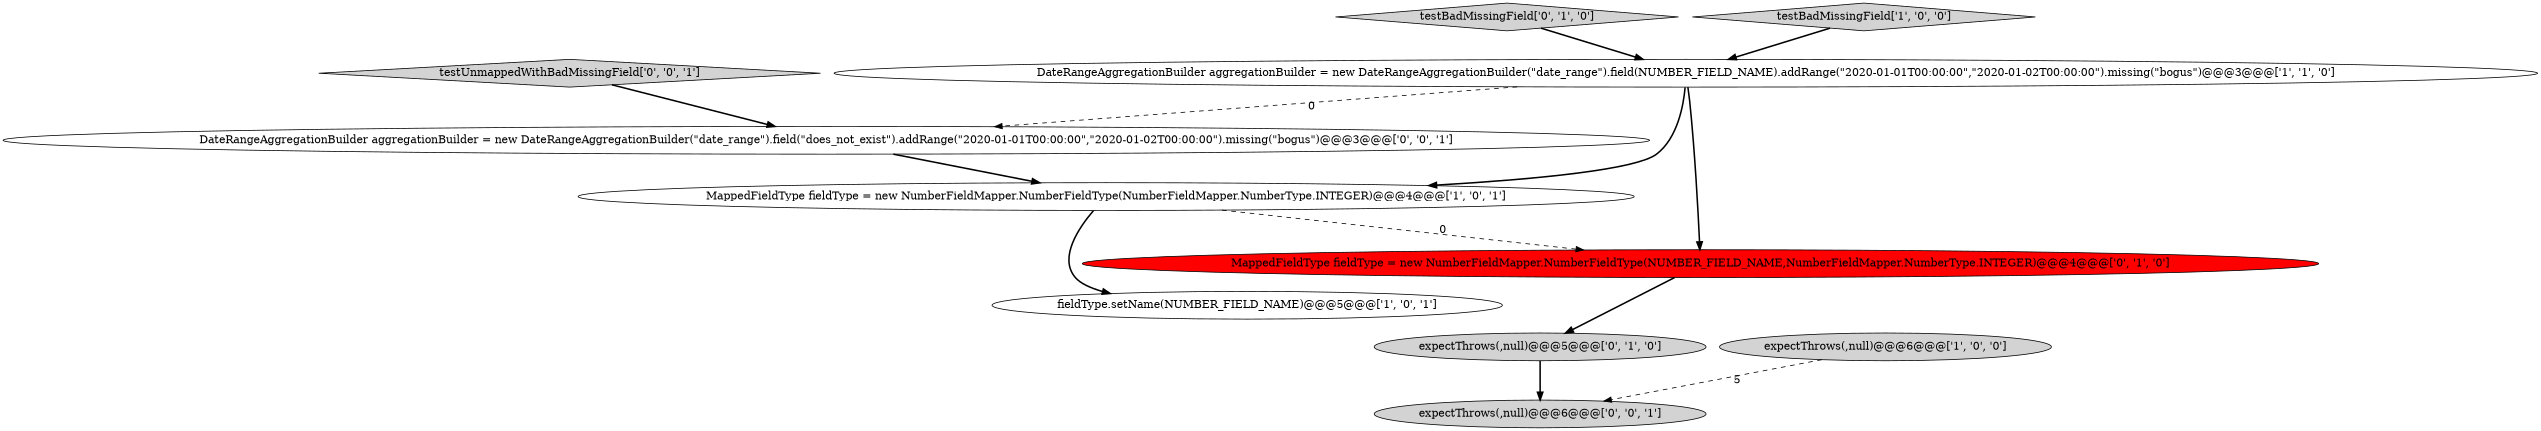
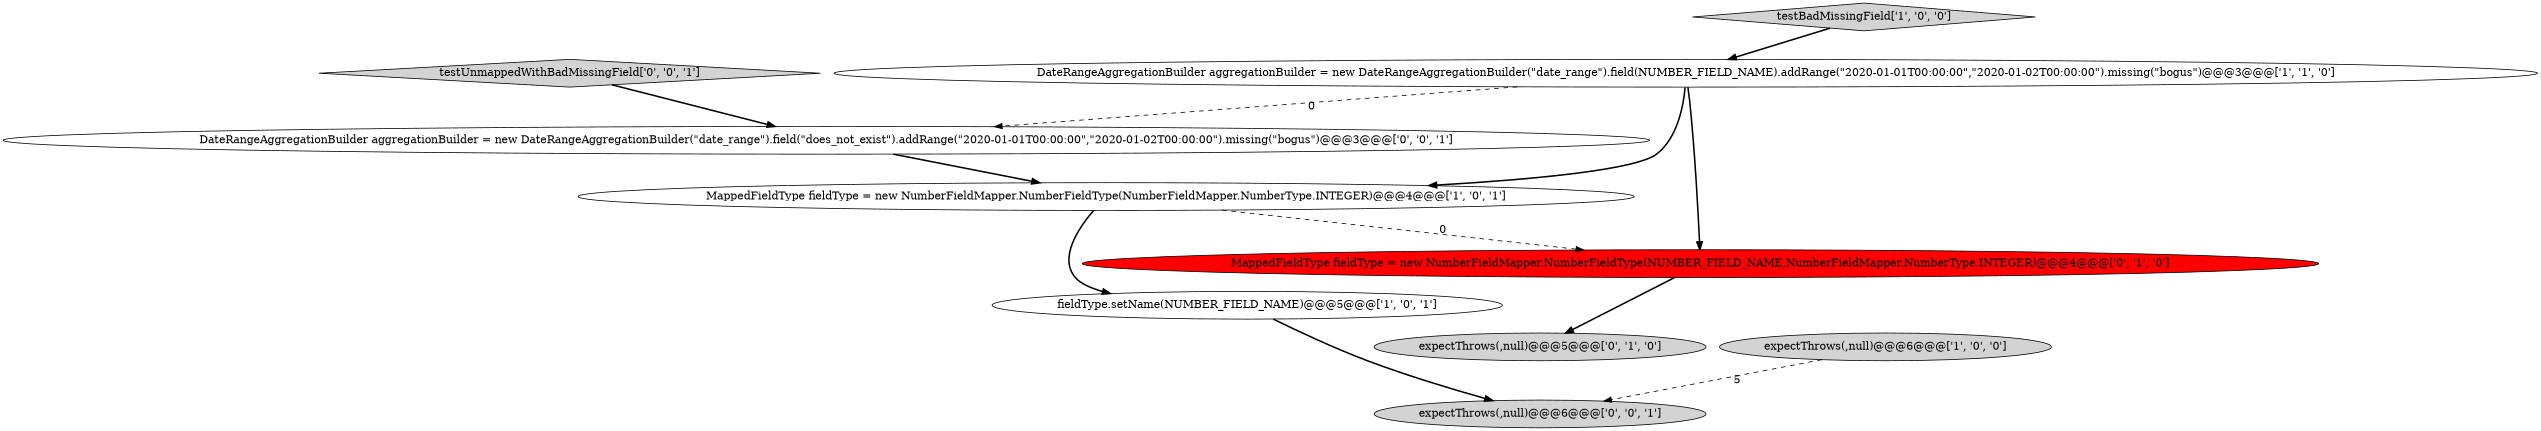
node "testBadMissingField['0', '1', '0']": removed
edge "expectThrows(,null)@@@5@@@['0', '1', '0']" -> "expectThrows(,null)@@@6@@@['0', '0', '1']": now "fieldType.setName(NUMBER_FIELD_NAME)@@@5@@@['1', '0', '1']" -> "expectThrows(,null)@@@6@@@['0', '0', '1']"
